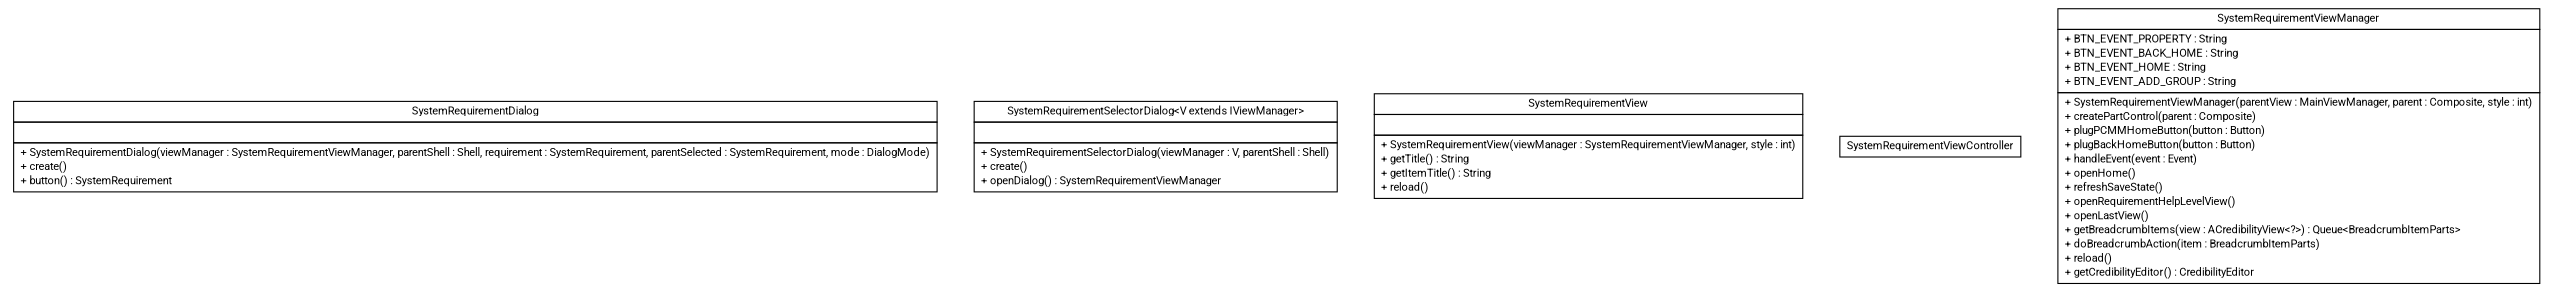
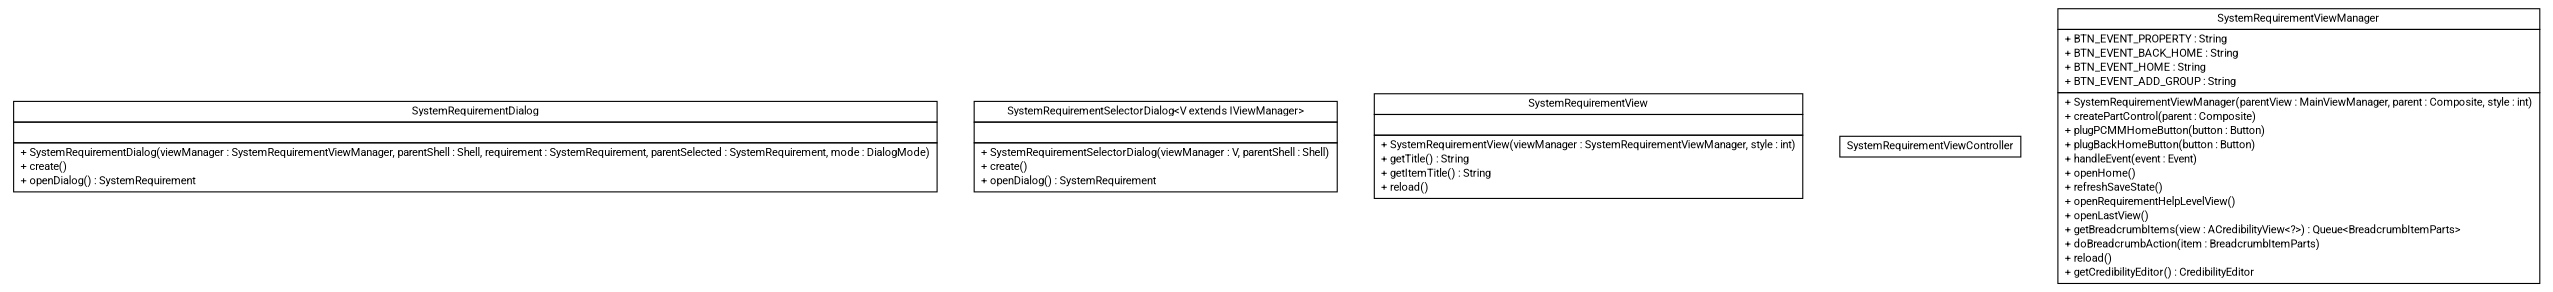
node "SystemRequirementDialog": text "+ button() : SystemRequirement" -> "+ openDialog() : SystemRequirement"
node "SystemRequirementSelectorDialog<V extends IViewManager>": text "+ openDialog() : SystemRequirementViewManager" -> "+ openDialog() : SystemRequirement"
